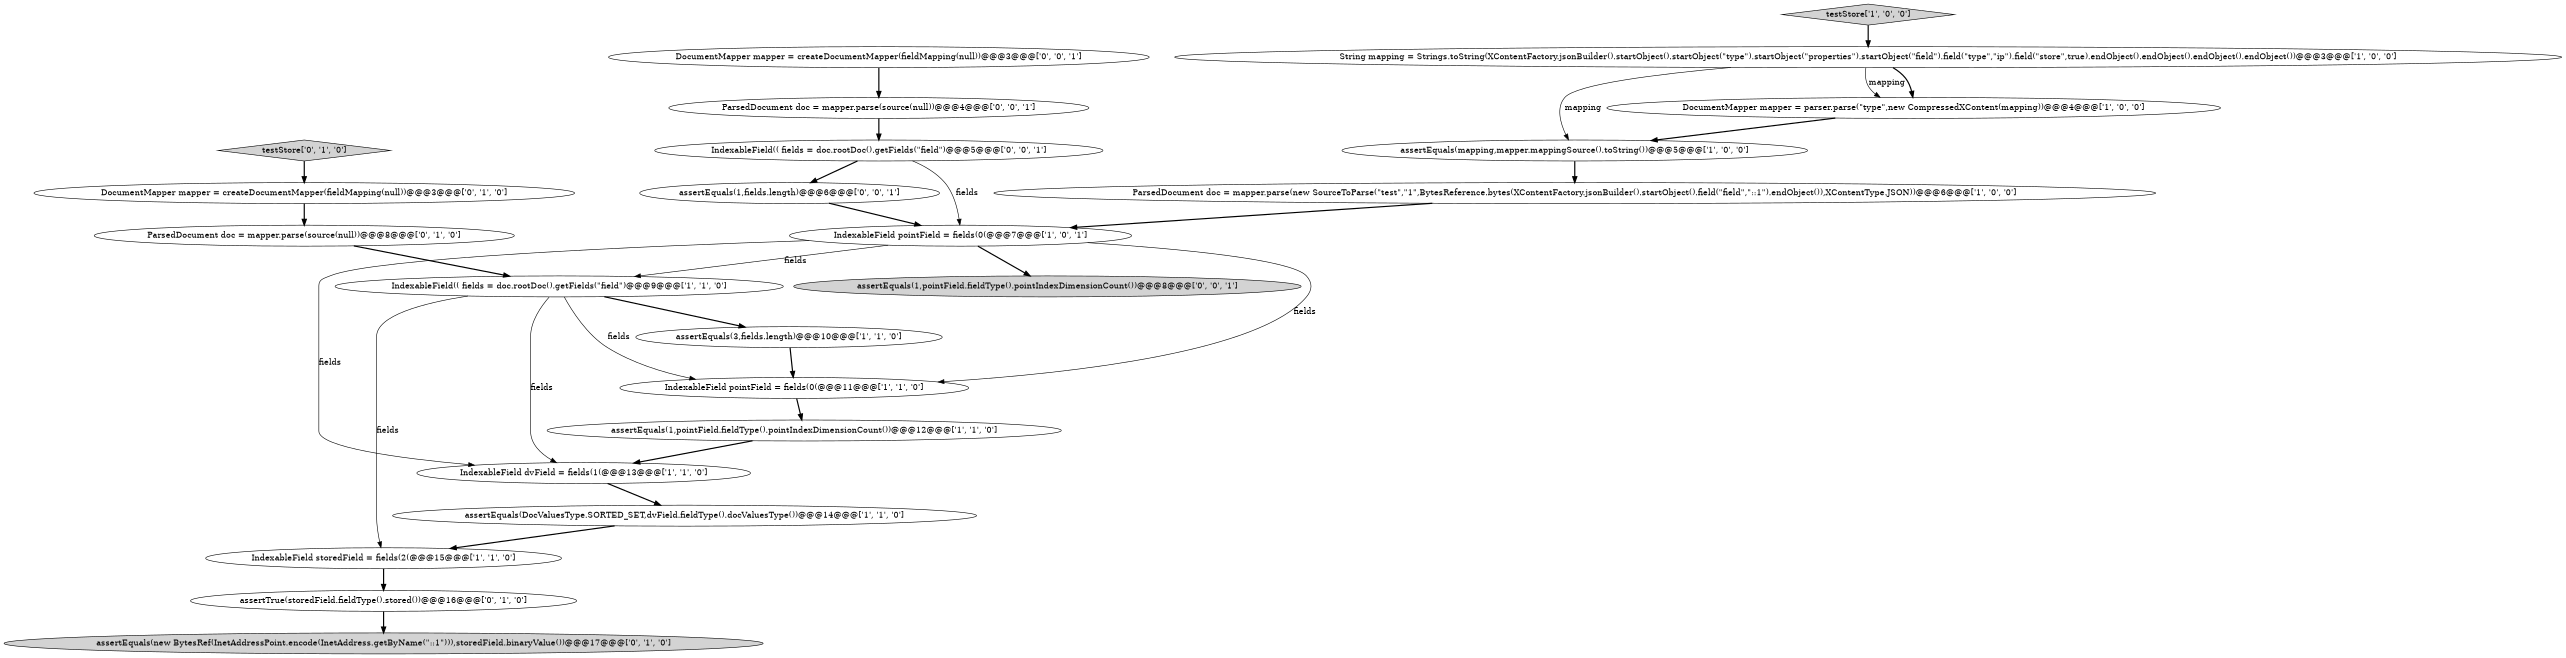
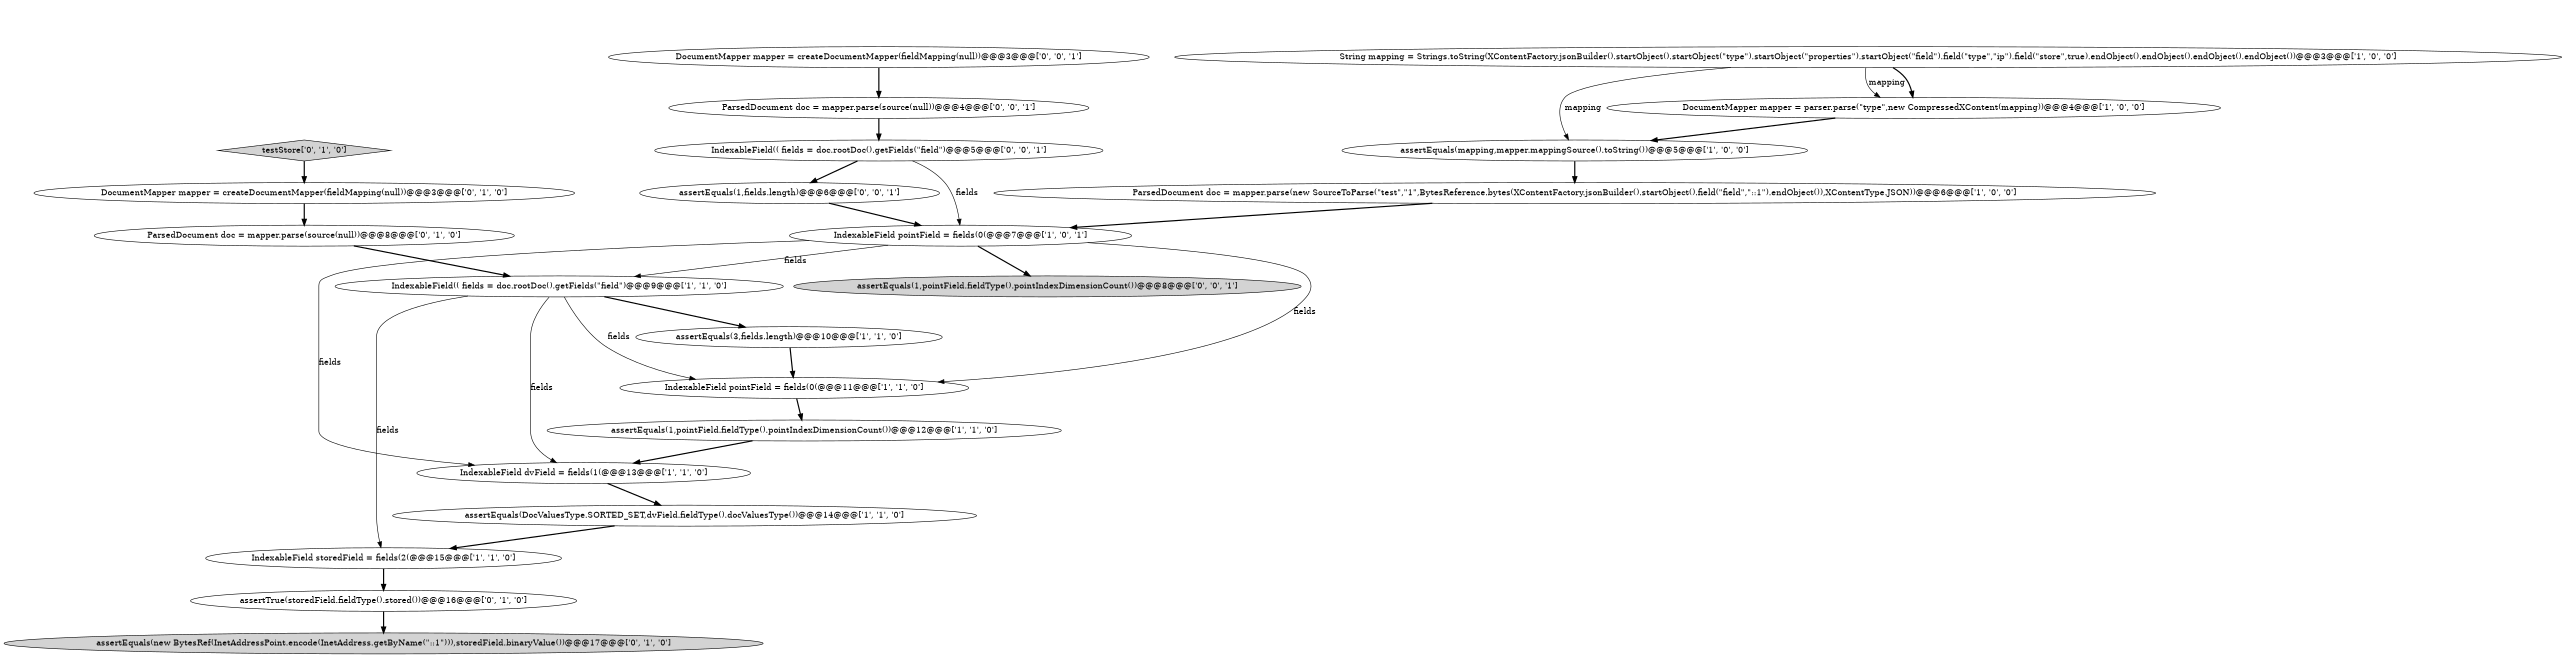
node "testStore['1', '0', '0']": removed
